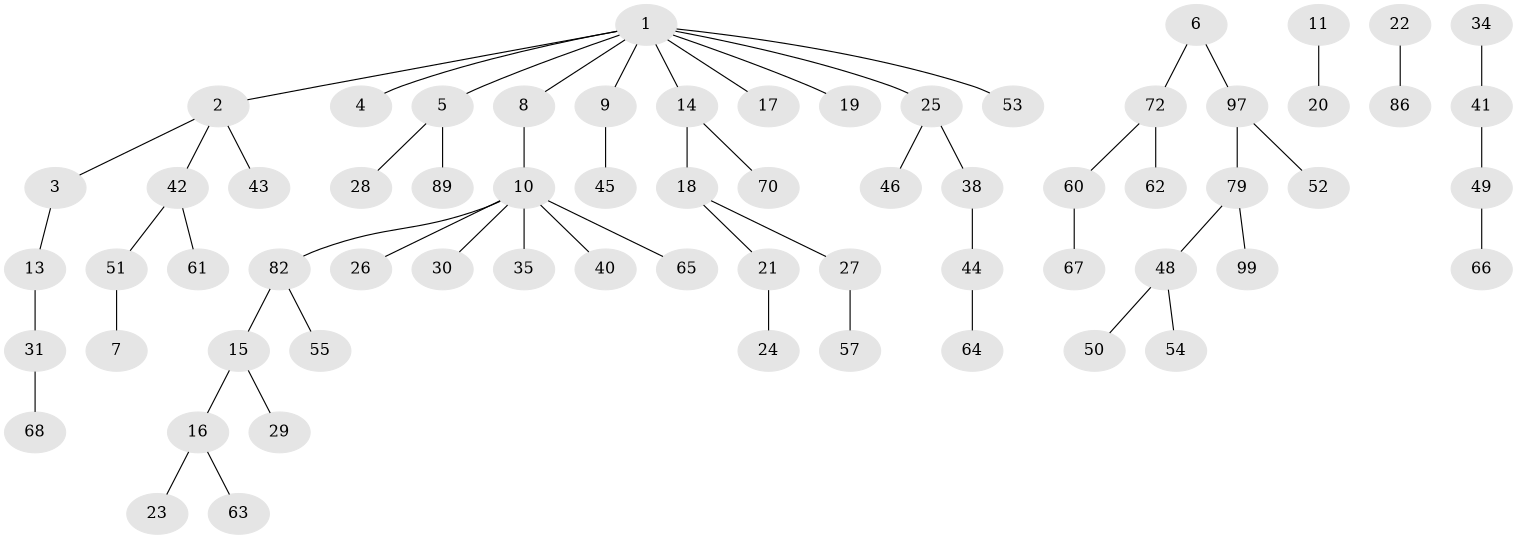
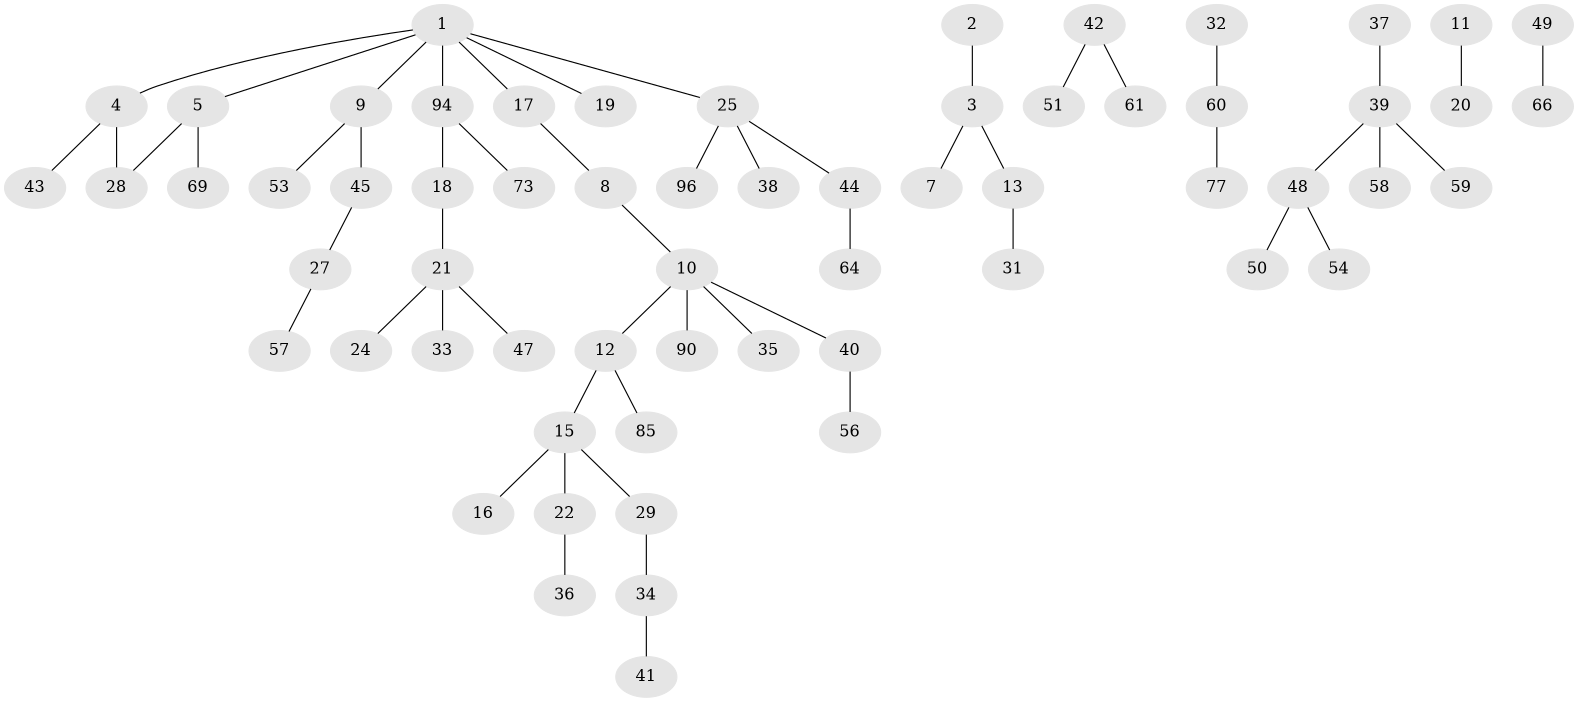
node "6": removed
edge "1" -- "53": now "9" -- "53"
edge "1" -- "2": removed
edge "1" -- "8": now "17" -- "8"
node "14": label "14" -> "94"
node "72": label "72" -> "32"
node "97": label "97" -> "37"
node "86": label "86" -> "36"
edge "4" -- "28": added
edge "2" -- "42": removed
edge "2" -- "43": now "4" -- "43"
edge "41" -- "49": removed
node "89": label "89" -> "69"
node "70": label "70" -> "73"
node "46": label "46" -> "96"
node "62": removed
node "79": label "79" -> "39"
node "52": removed
node "58": added
edge "18" -- "27": now "45" -- "27"
edge "38" -- "44": now "25" -- "44"
node "82": label "82" -> "12"
node "26": removed
node "30": label "30" -> "90"
node "65": removed
node "67": label "67" -> "77"
node "99": label "99" -> "59"
edge "51" -- "7": now "3" -- "7"
node "55": label "55" -> "85"
node "33": added
node "47": added
node "68": removed
node "56": added
edge "15" -- "22": added
node "23": removed
node "63": removed
edge "29" -- "34": added
